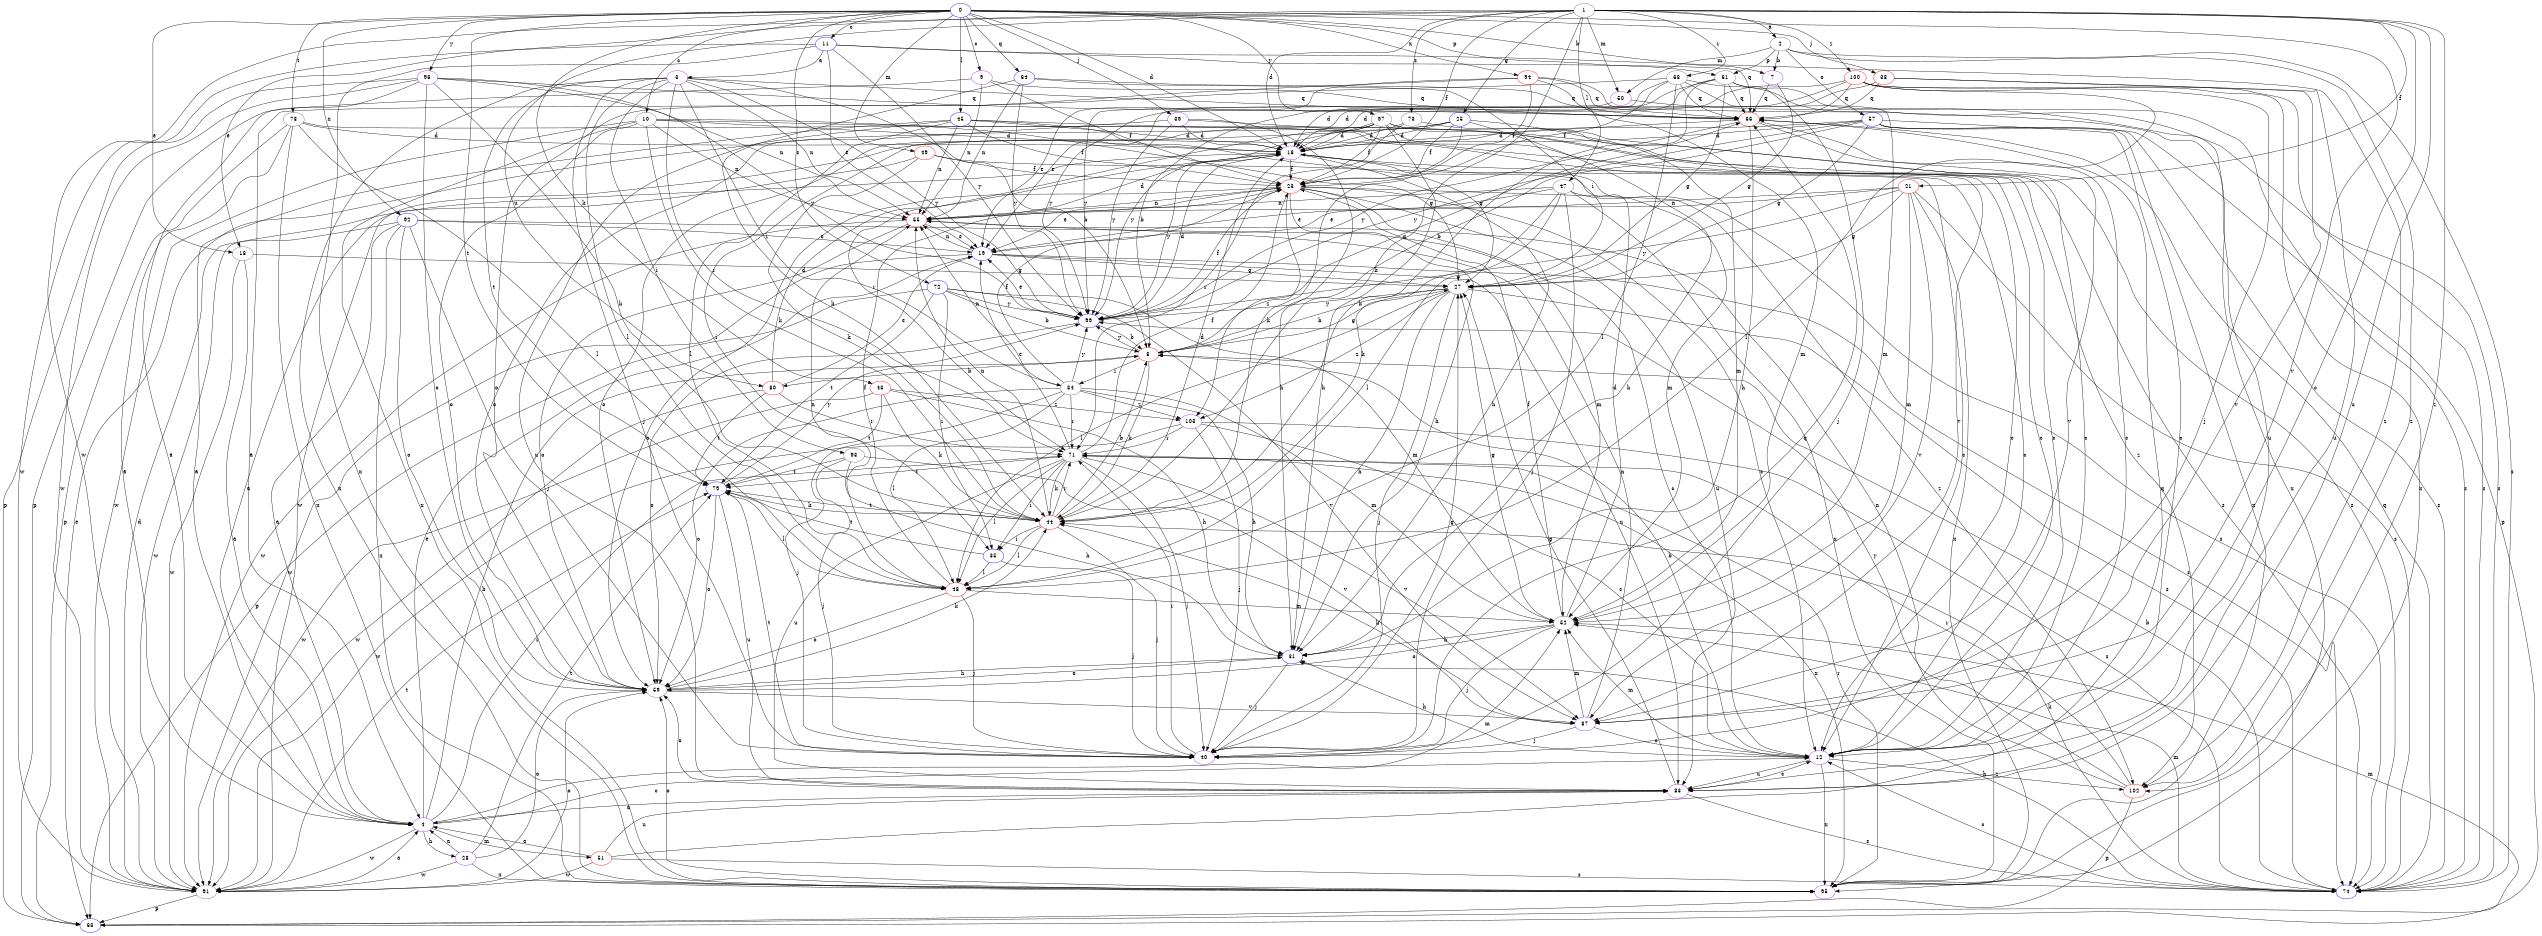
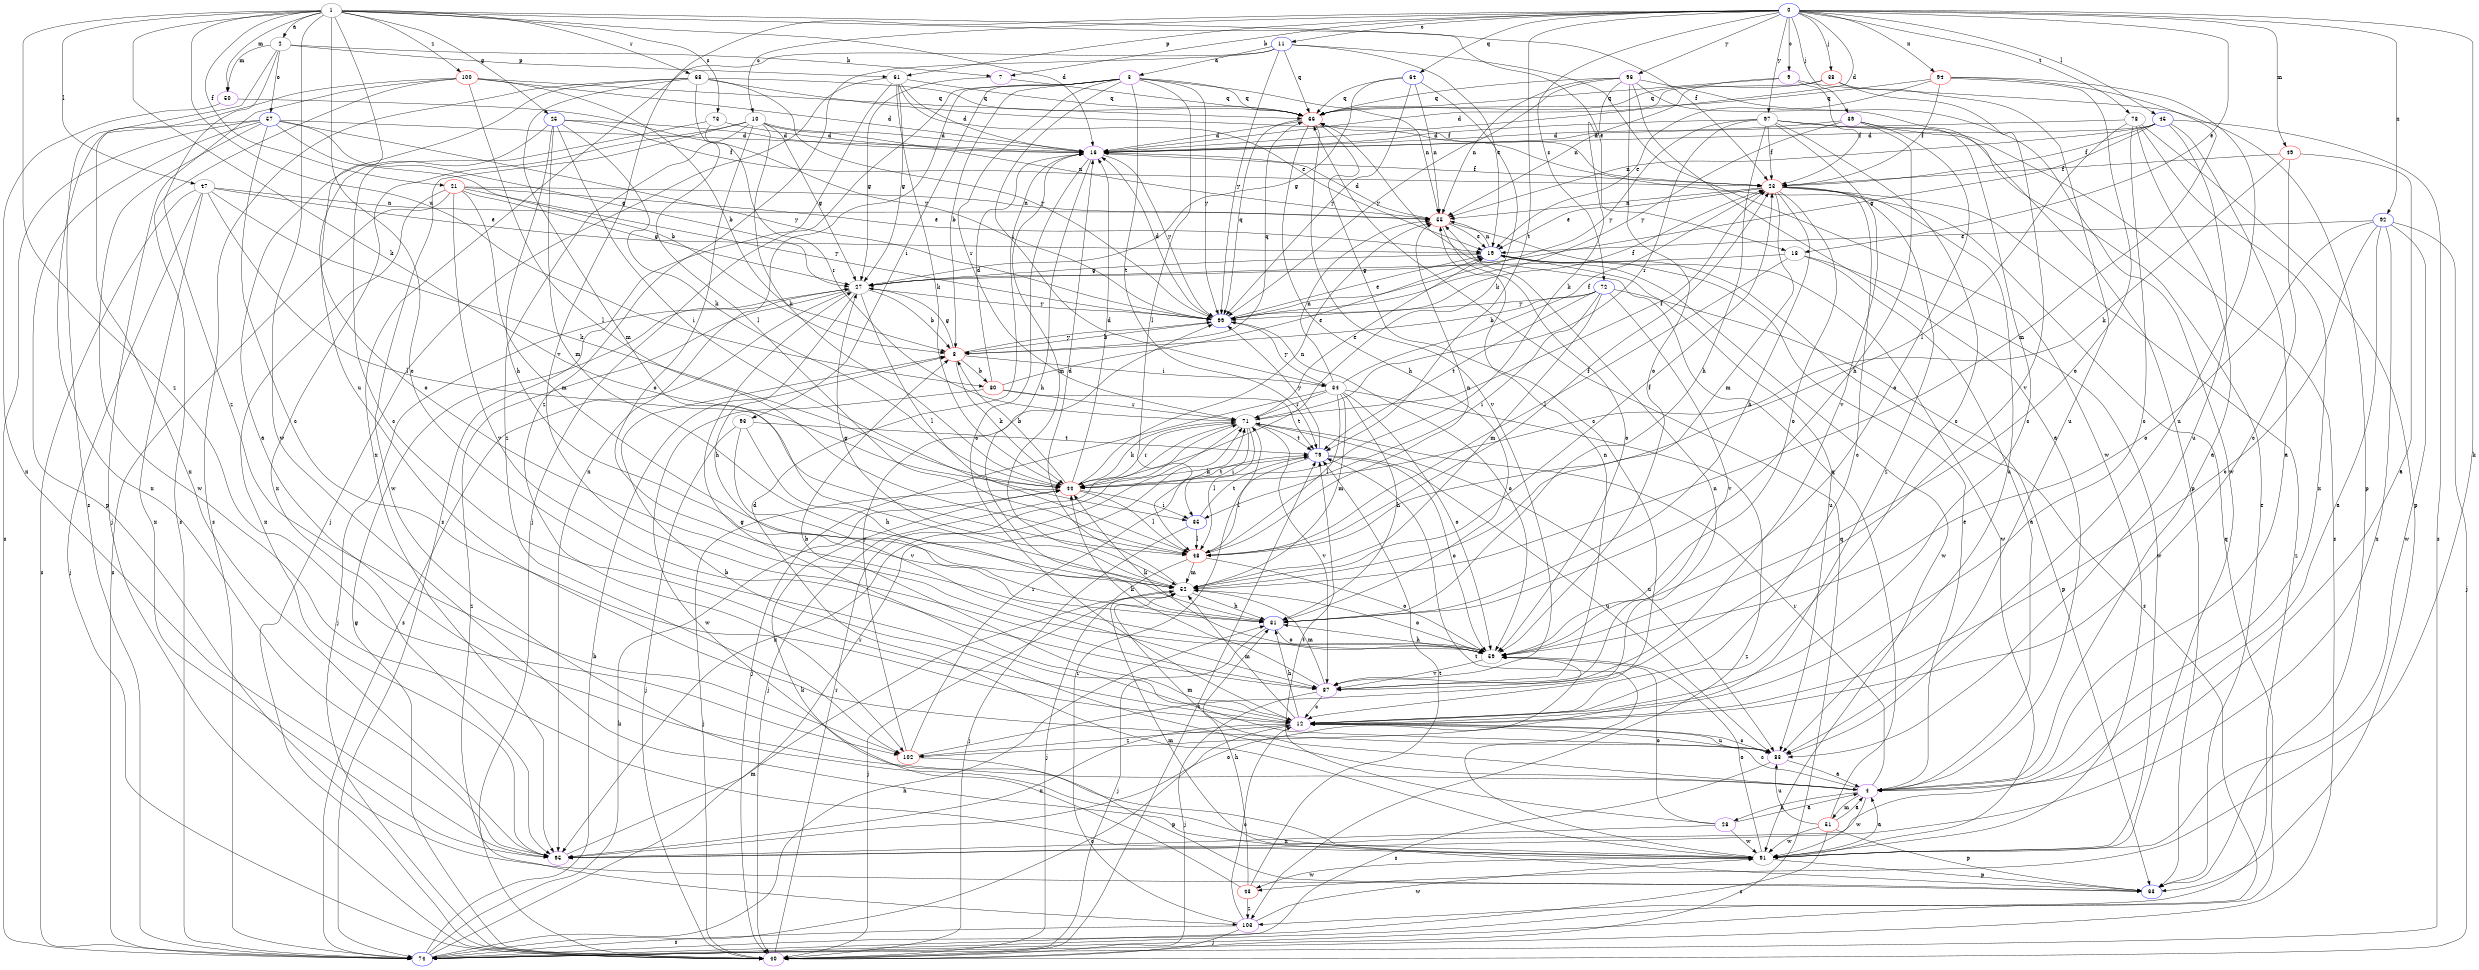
edge "64" -> "27": label "i" -> "g"
edge "66" -> "99": label "y" -> "q"
edge "45" -> "48": now "18" -> "48"
edge "43" -> "91": reversed
edge "83" -> "59": removed, label "o"
edge "51" -> "63": added, label "p"
